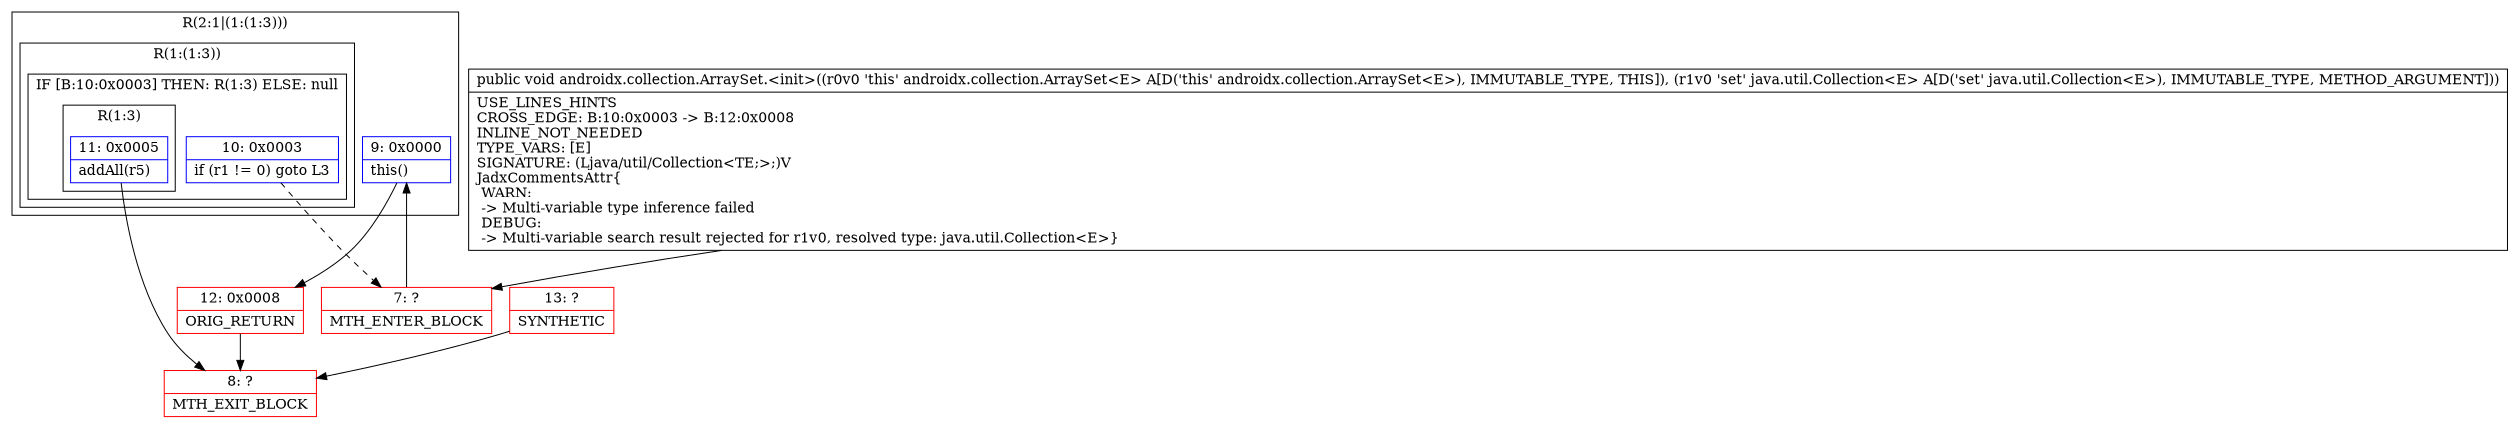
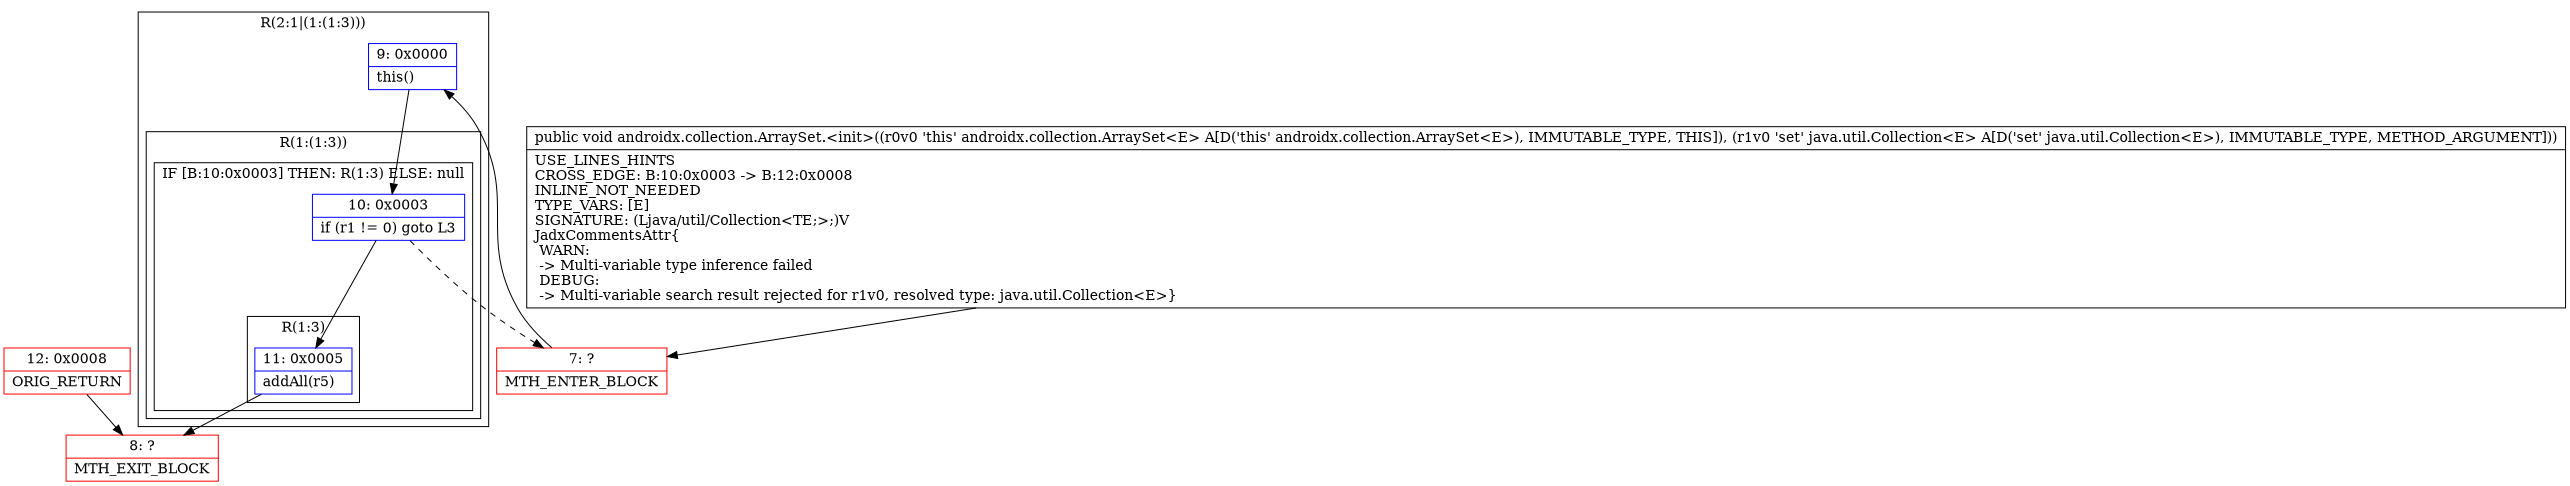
edge "9: 0x0000" -> "12: 0x0008": now "9: 0x0000" -> "10: 0x0003"
edge "10: 0x0003" -> "11: 0x0005": added
node "13: ?": removed
